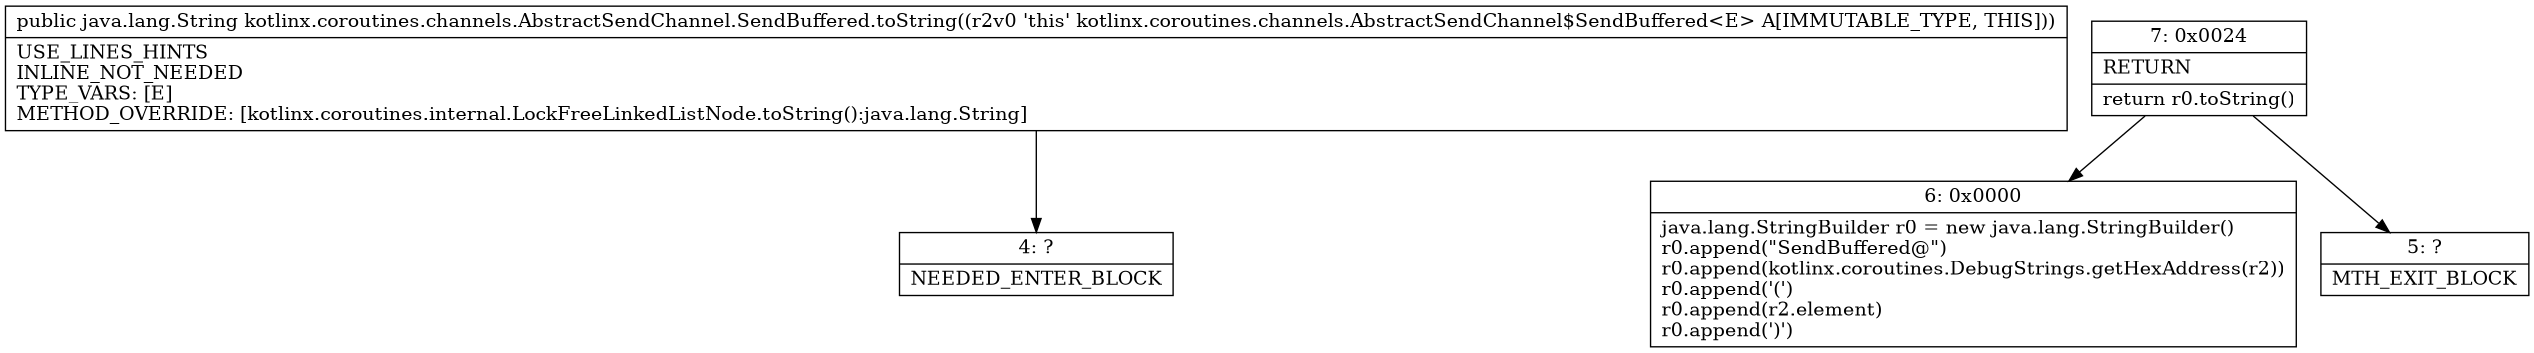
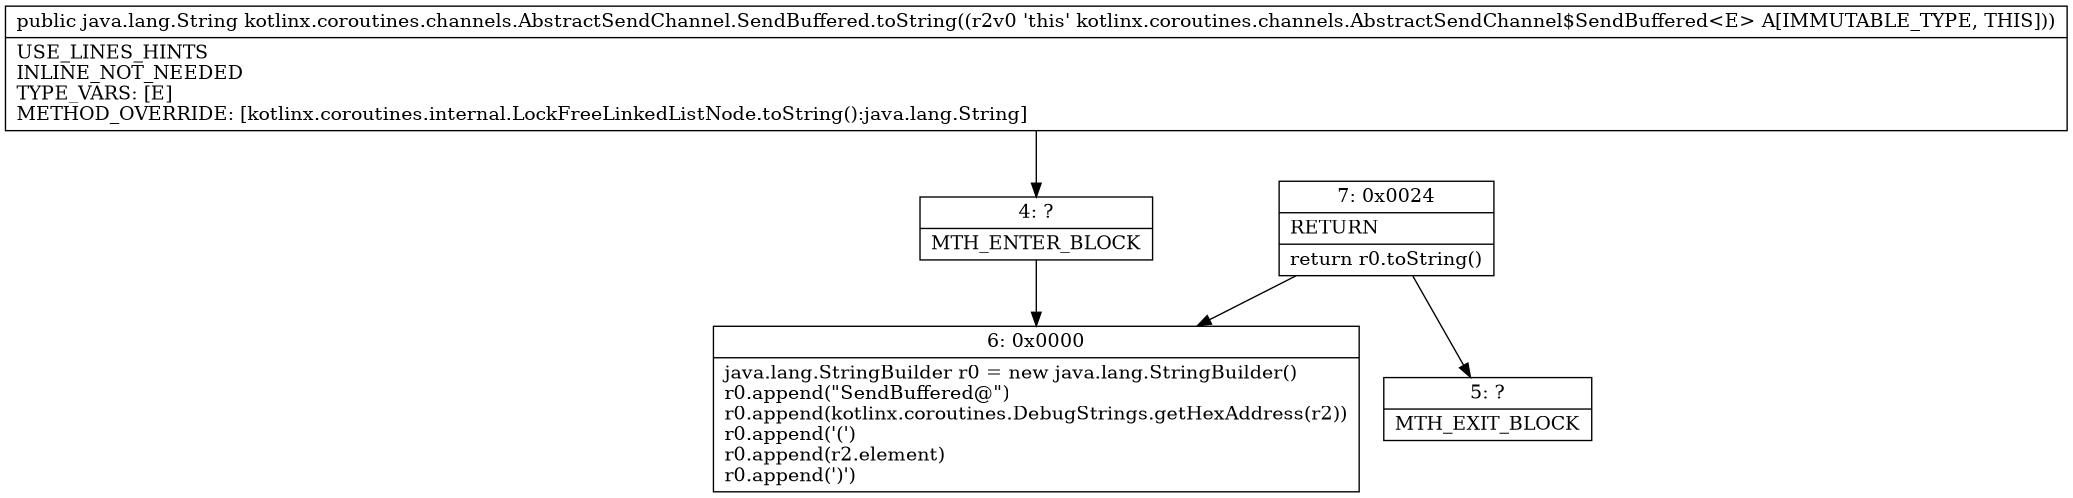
node "4: ?": text "NEEDED_ENTER_BLOCK" -> "MTH_ENTER_BLOCK"
edge "4: ?" -> "6: 0x0000": added
